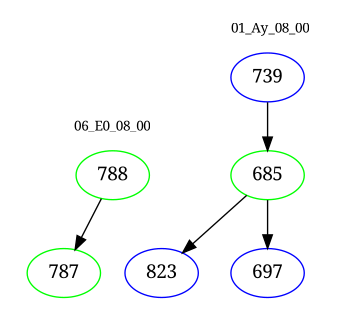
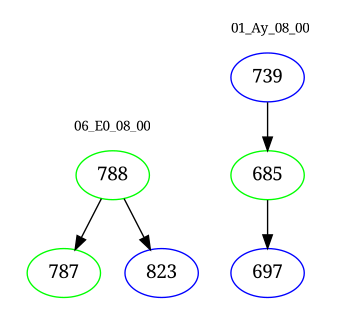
edge "685" -> "823": now "788" -> "823"
